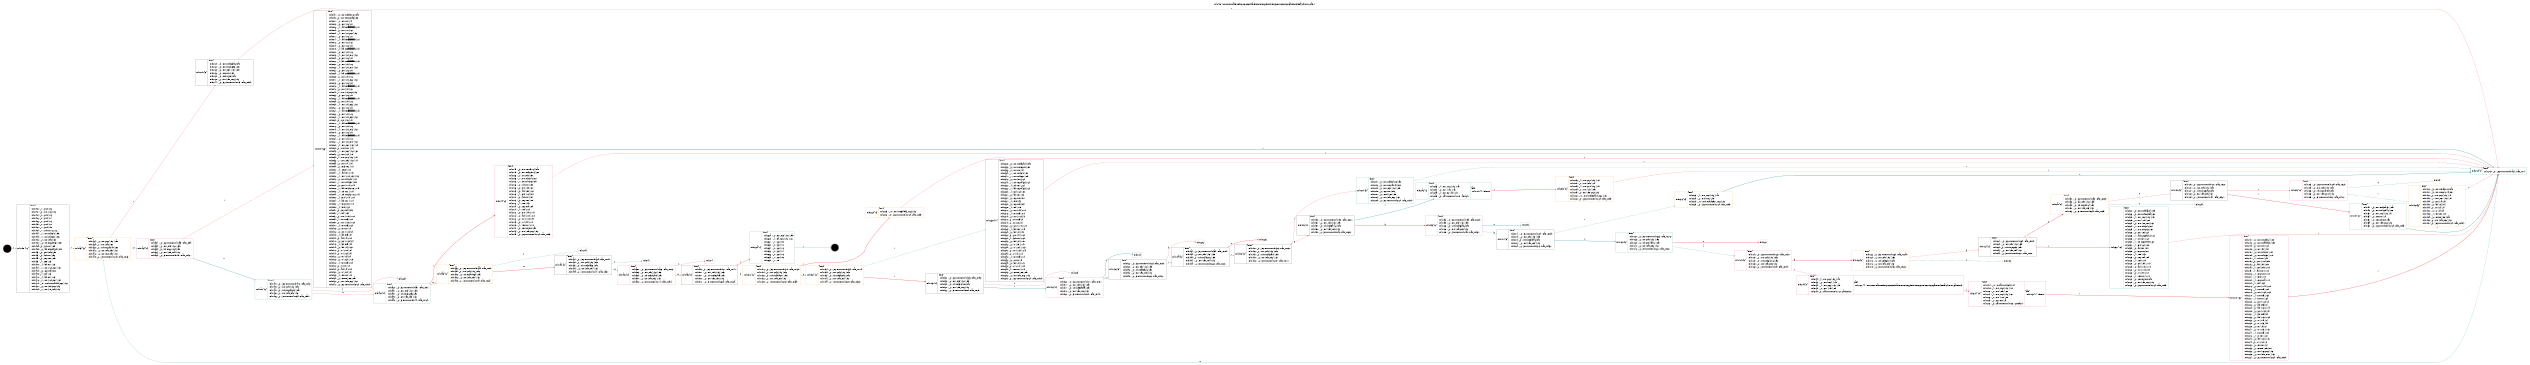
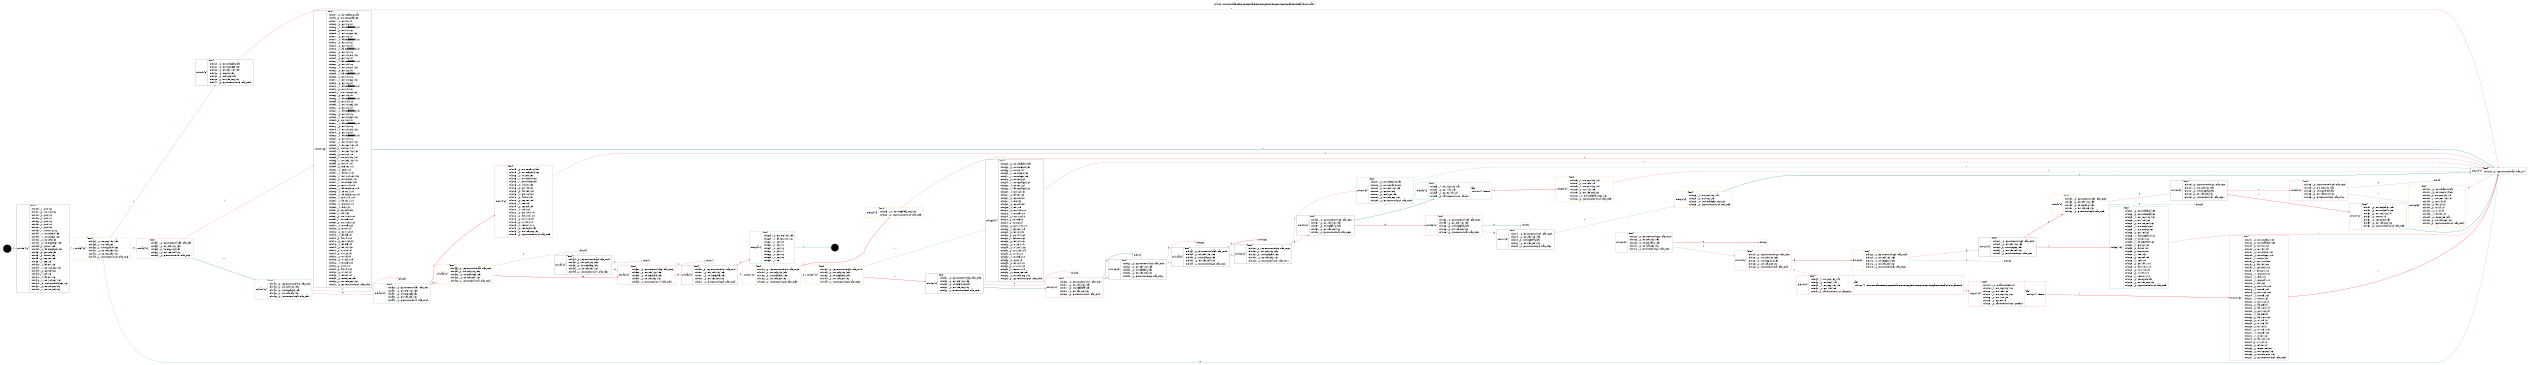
edge "0x401c14 [28]" -> "0x401c30 [28]": removed, label "4"
edge "0x401aa8 [28]" -> "0x401ac4 [28]": now "0x401aa8 [28]" -> "0x401ae0 [28]"
